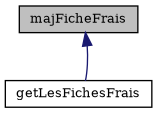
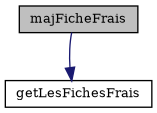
edge "getLesFichesFrais" -> "majFicheFrais": reversed
